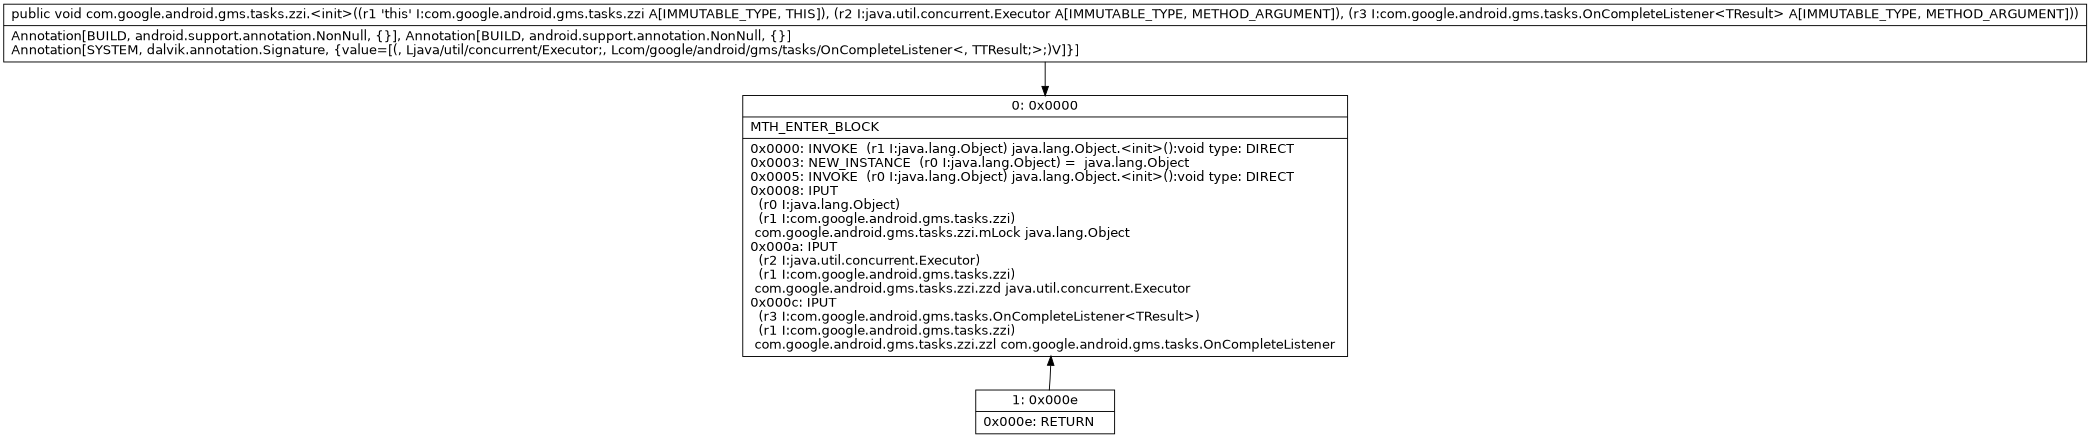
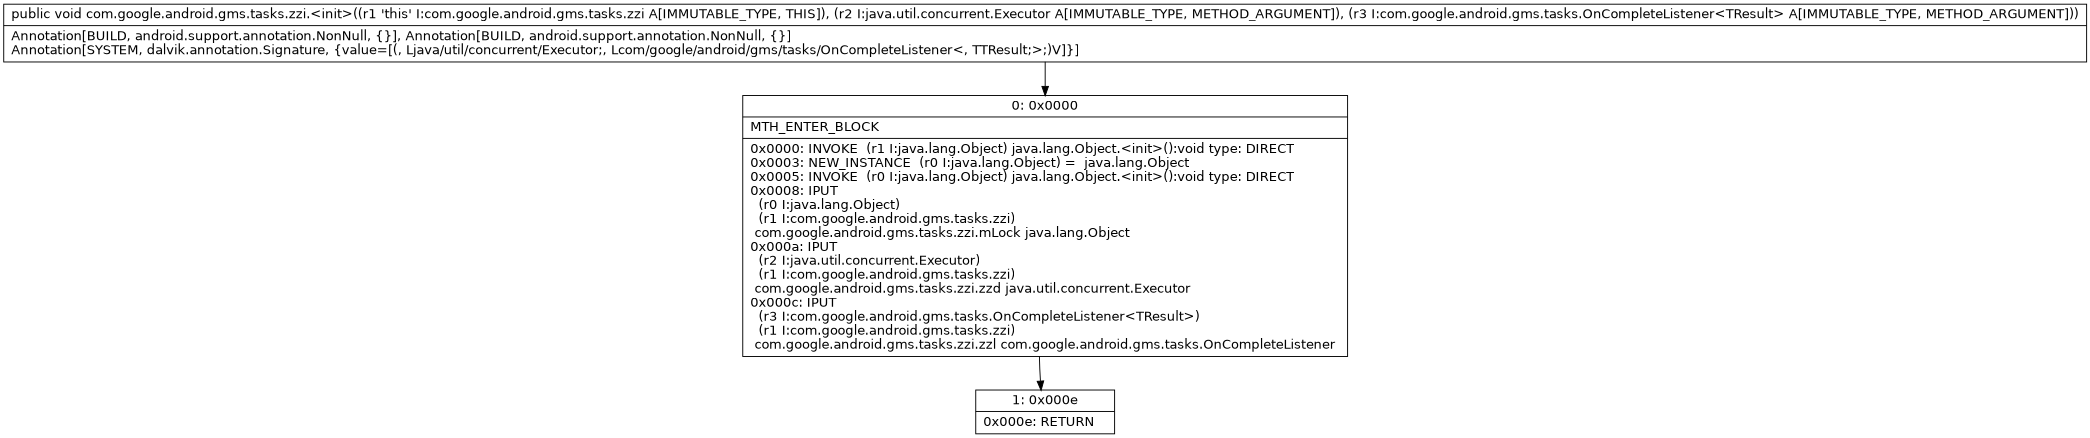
edge "1: 0x000e" -> "0: 0x0000": reversed
